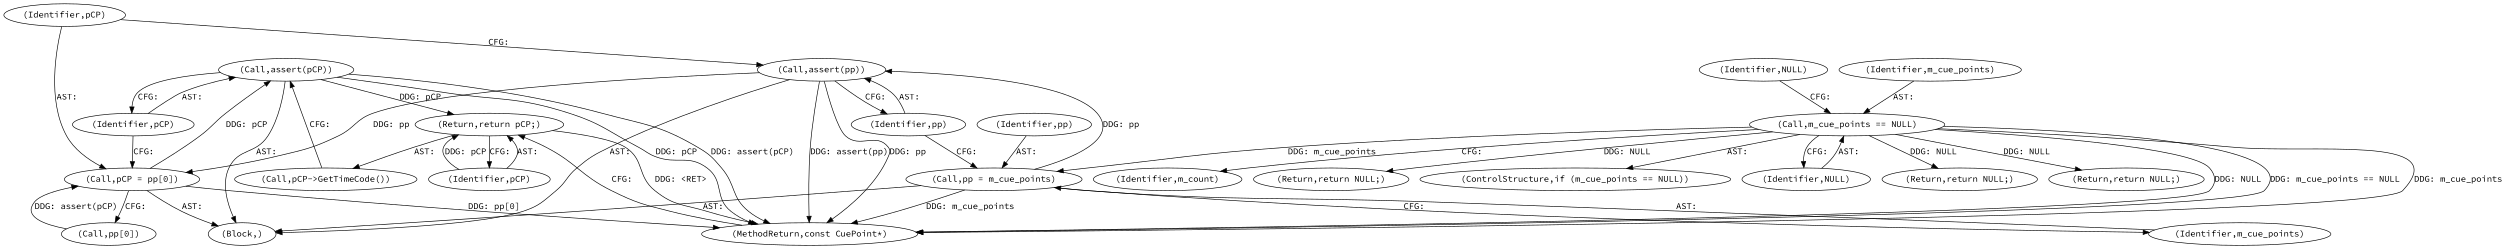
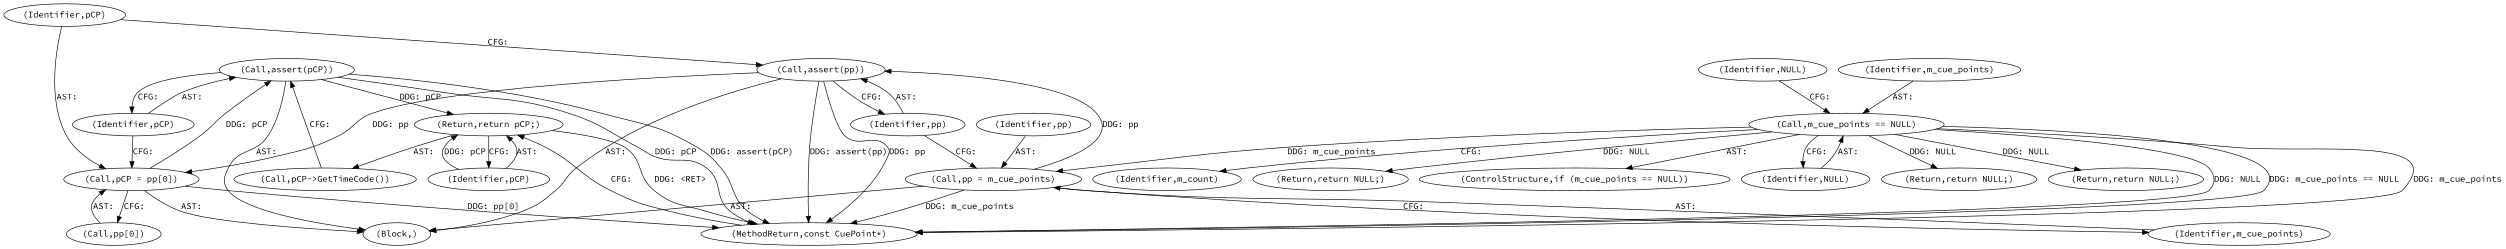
edge "(Call,pp[0])" -> "(Call,pCP = pp[0])": label "DDG: assert(pCP)" -> "AST: "
